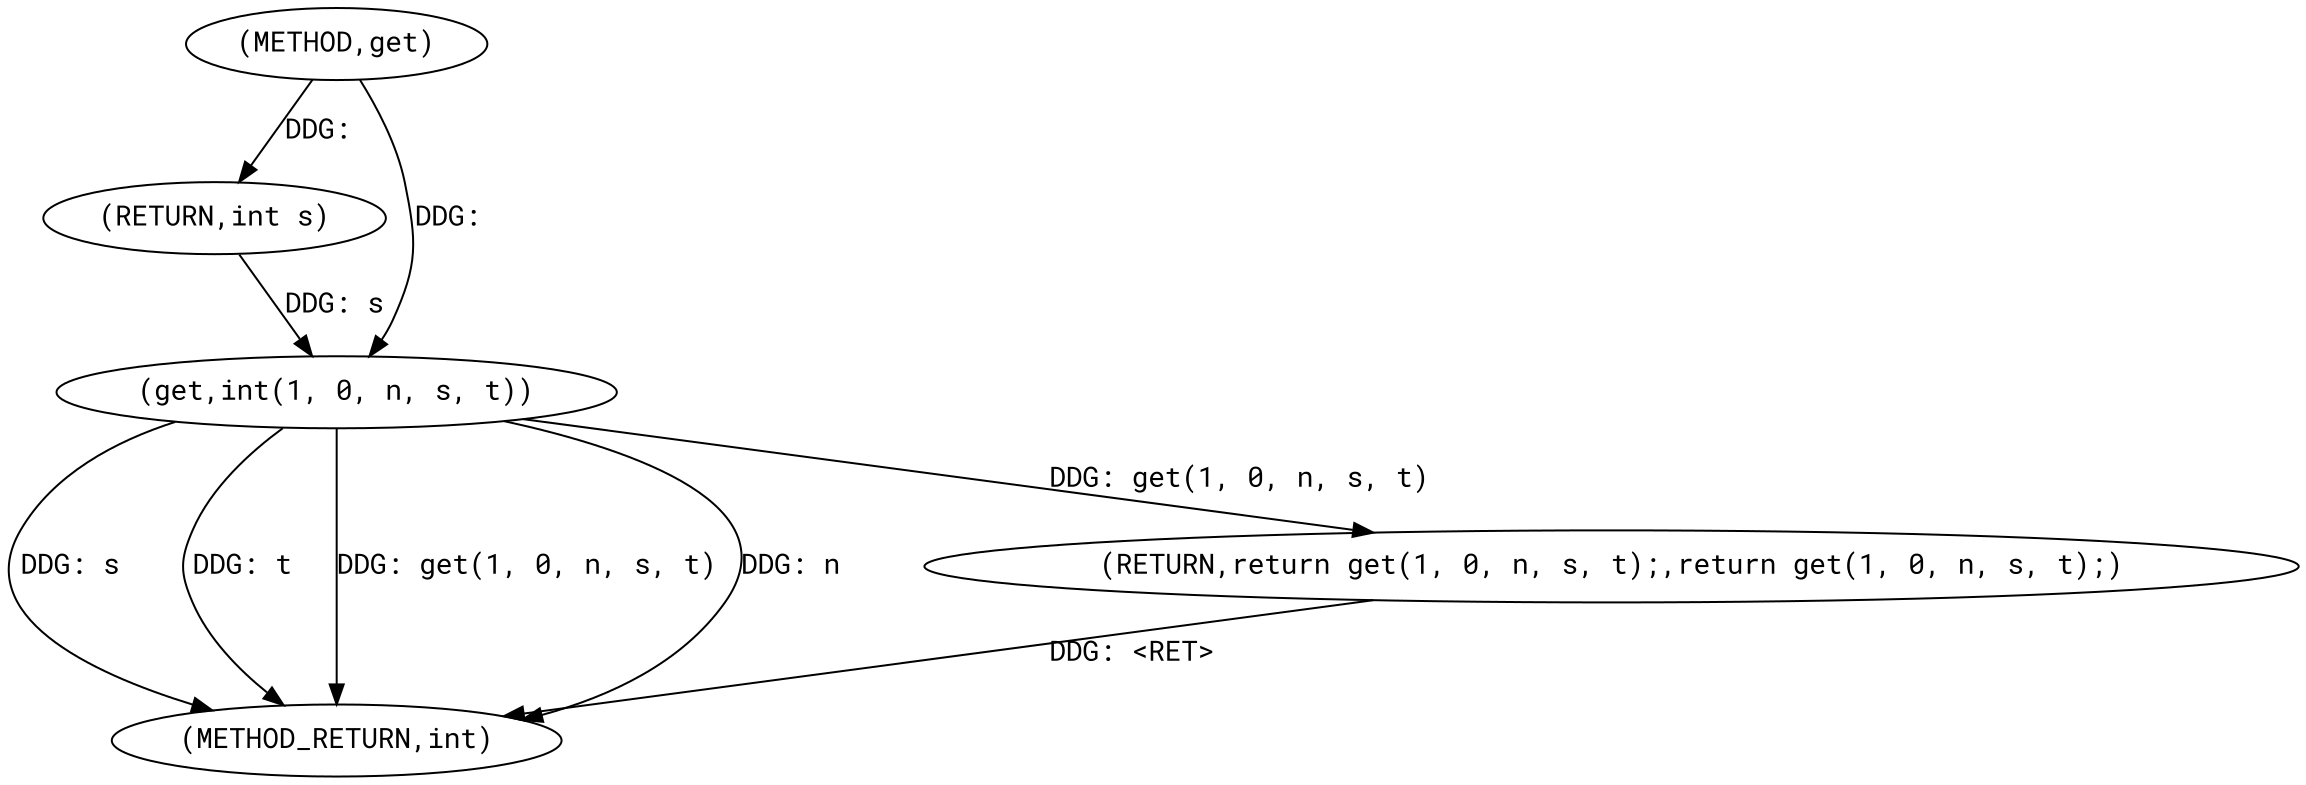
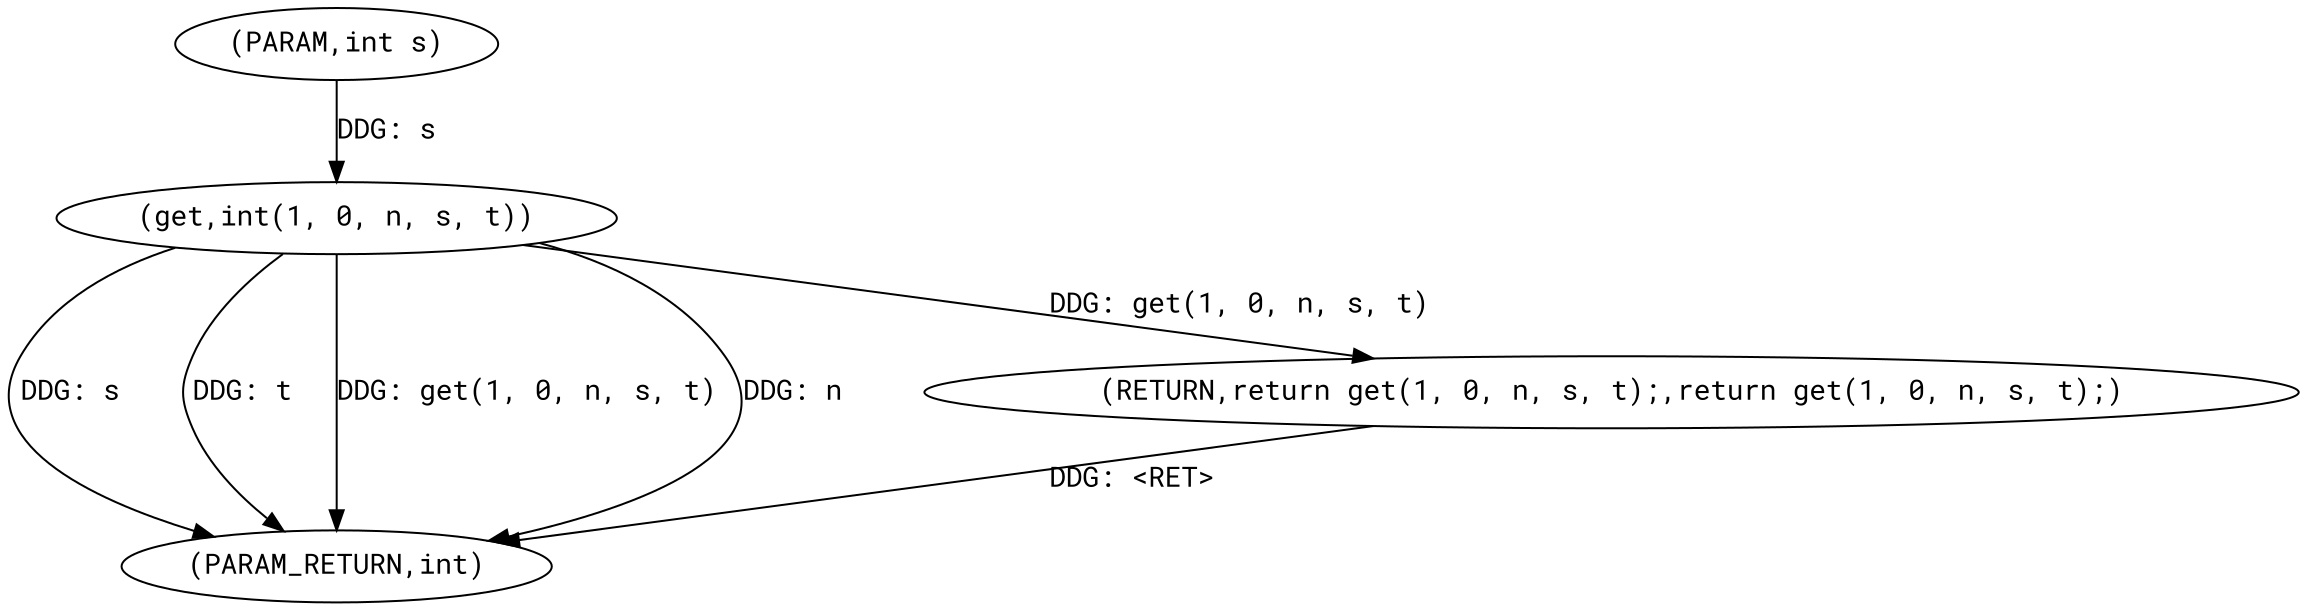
node "(METHOD,get)": removed
node "(RETURN,int s)": label "(RETURN,int s)" -> "(PARAM,int s)"
node "(METHOD_RETURN,int)": label "(METHOD_RETURN,int)" -> "(PARAM_RETURN,int)"
